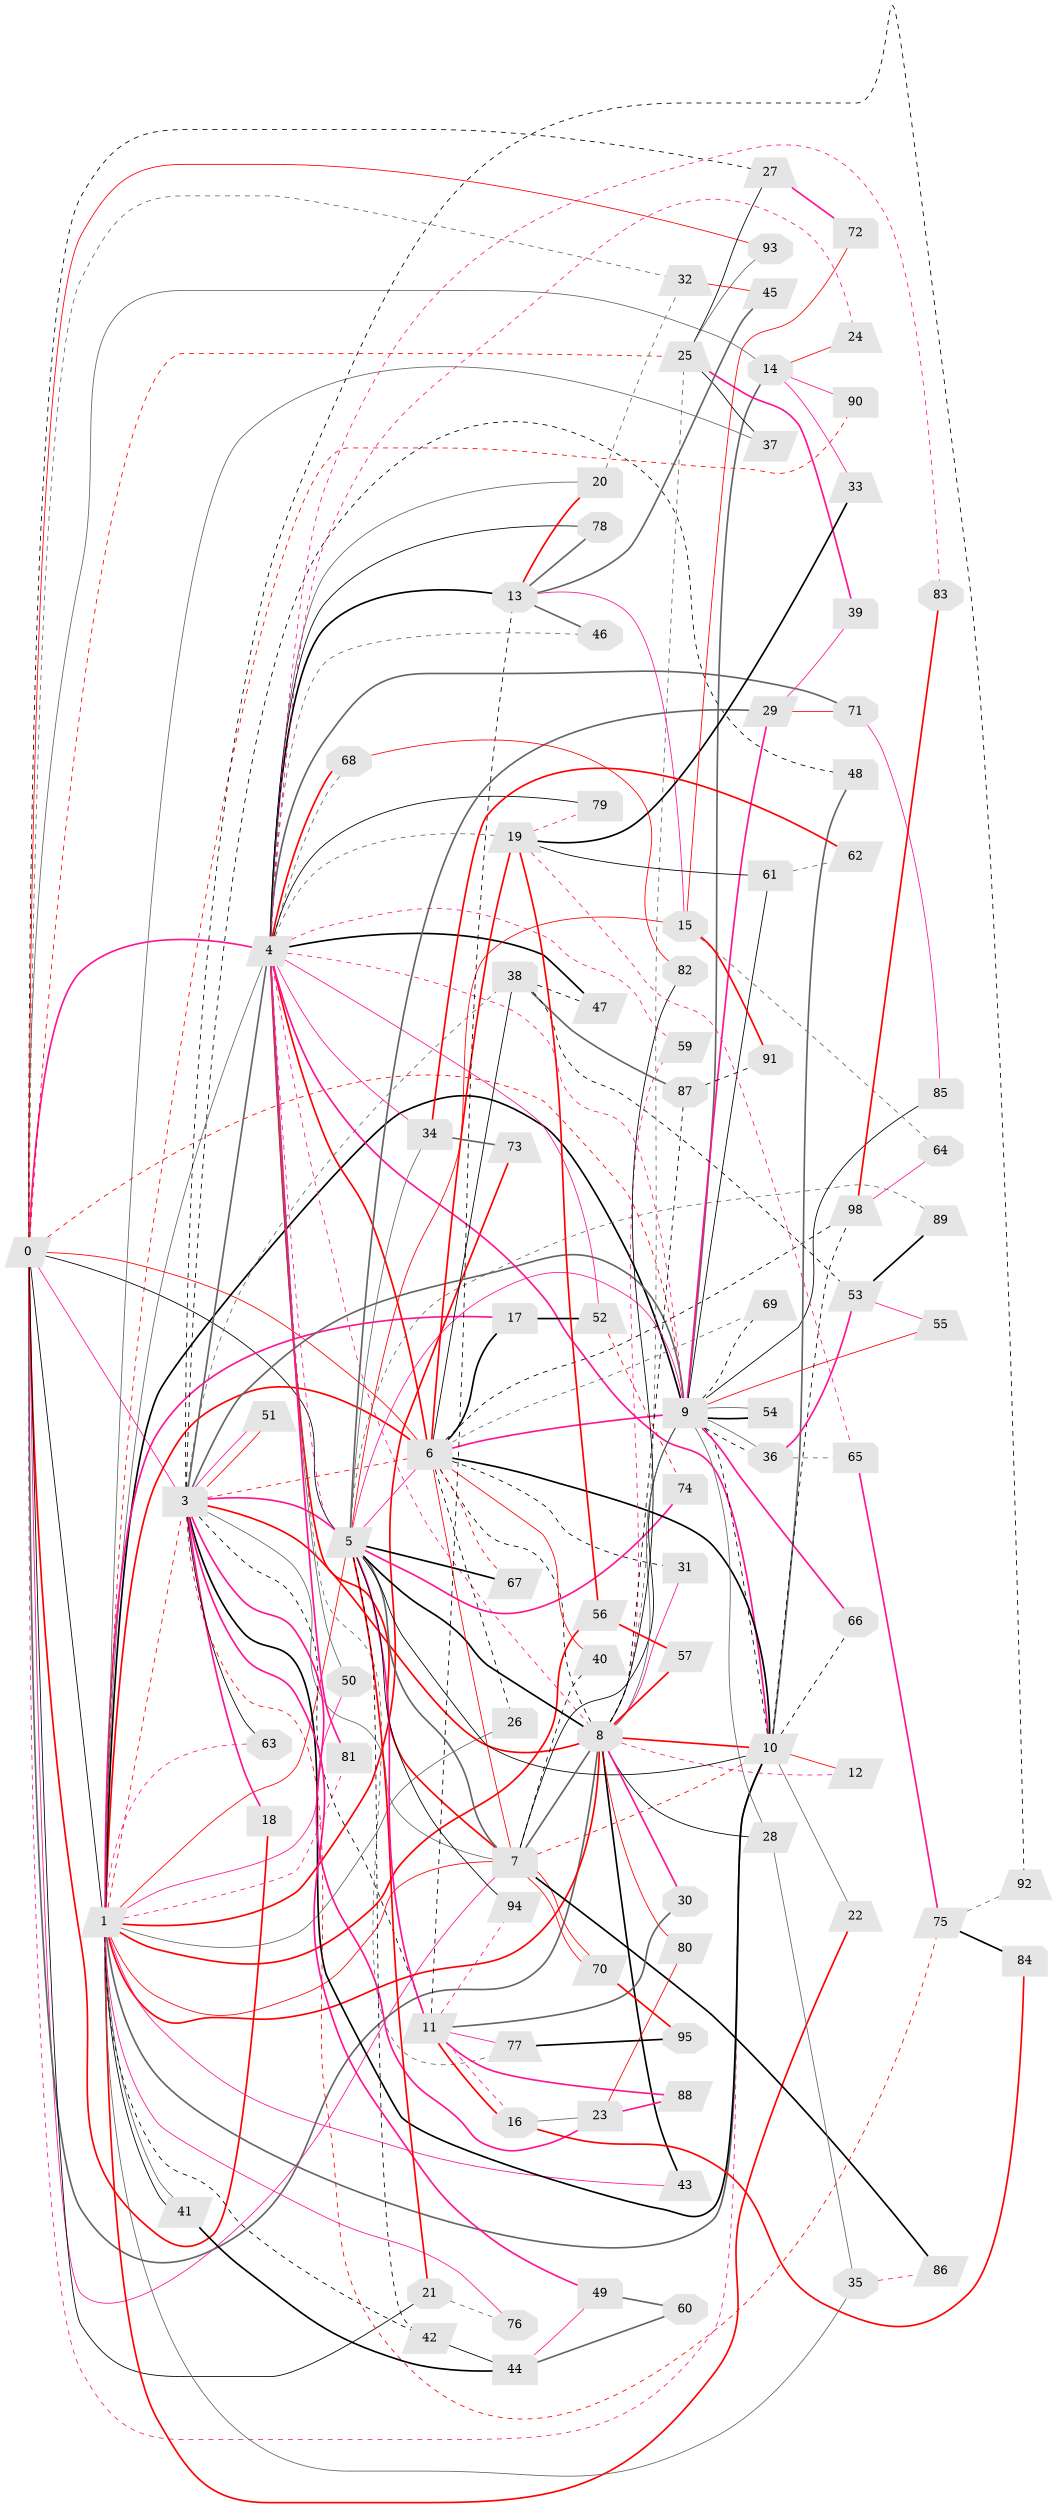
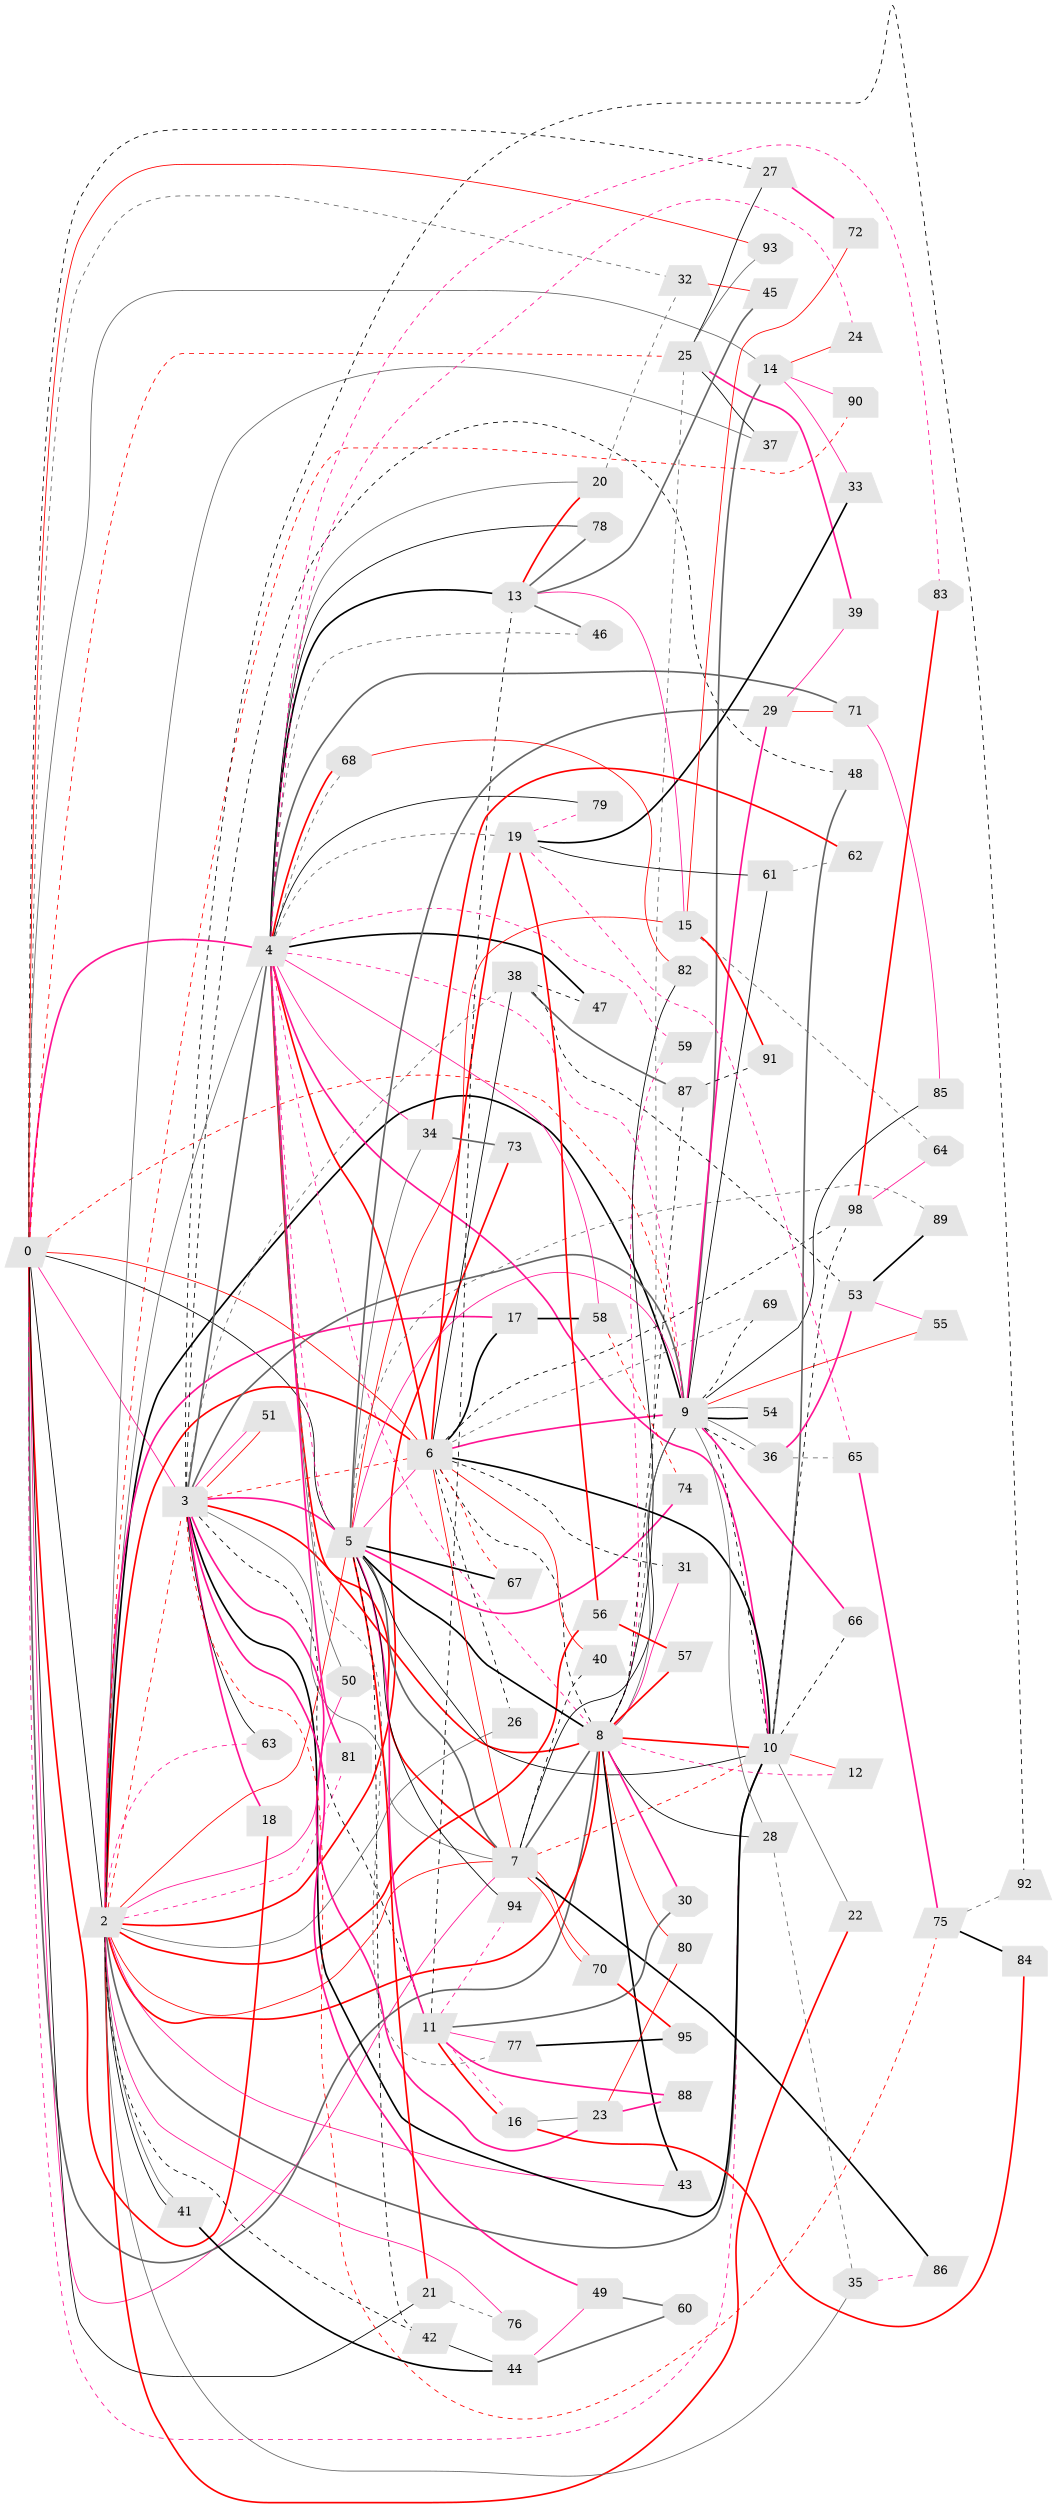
node "52": label "52" -> "58"
node "1": label "1" -> "2"
edge "28" -- "35": style solid -> dashed
